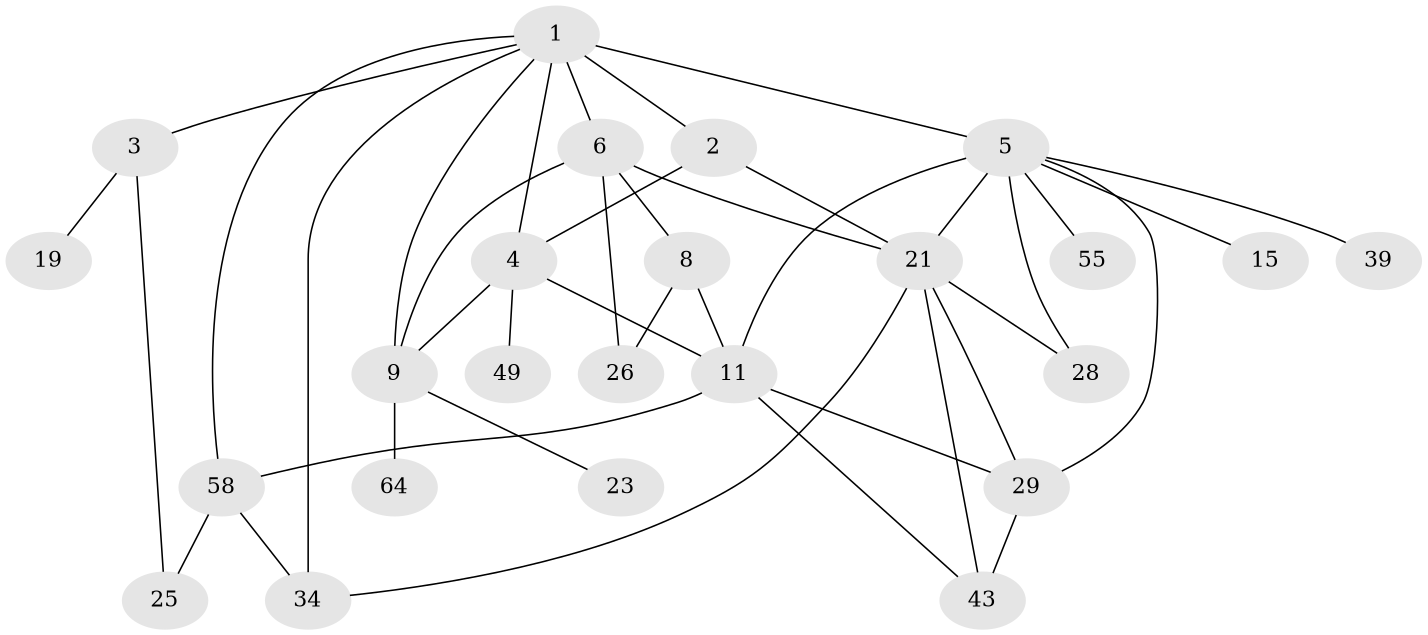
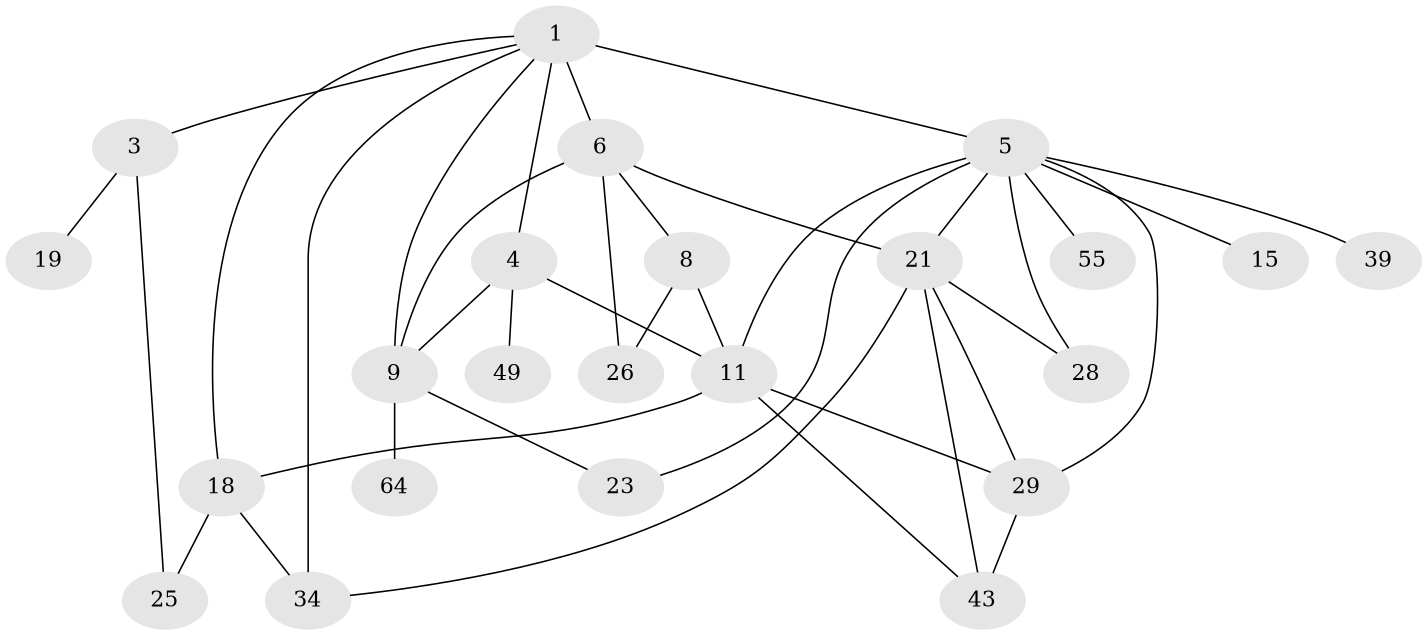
node "2": removed
edge "5" -- "23": added
node "58": label "58" -> "18"
